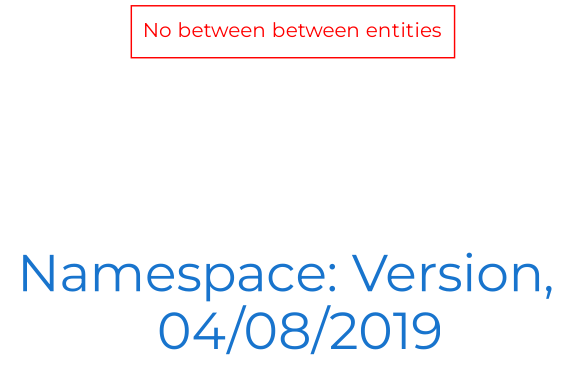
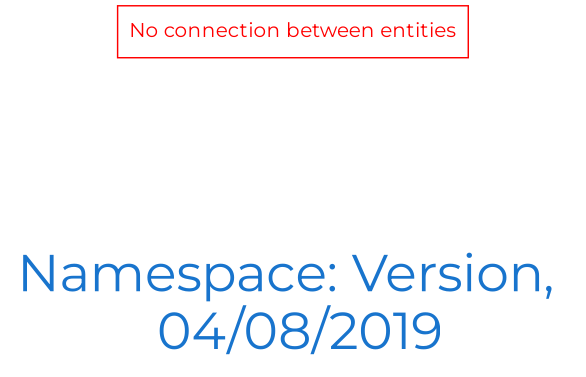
node "No between between entities": label "No between between entities" -> "No connection between entities"
